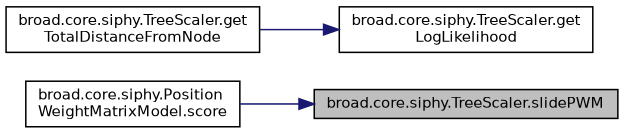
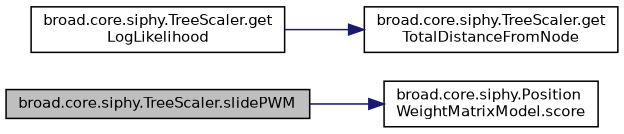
edge "broad.core.siphy.TreeScaler.get TotalDistanceFromNode" -> "broad.core.siphy.TreeScaler.get LogLikelihood": reversed
edge "broad.core.siphy.Position WeightMatrixModel.score" -> "broad.core.siphy.TreeScaler.slidePWM": reversed
